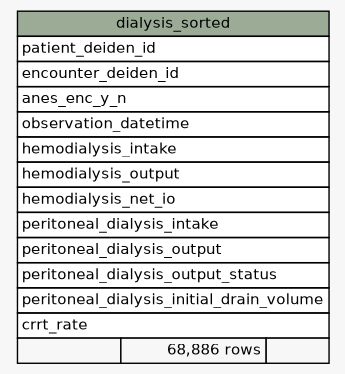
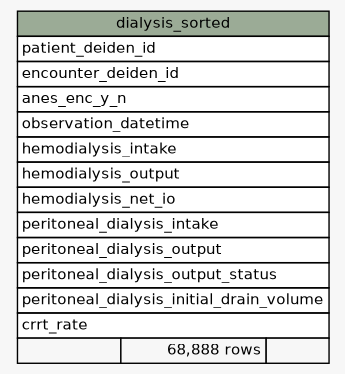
node "dialysis_sorted": text "68,886 rows" -> "68,888 rows"
